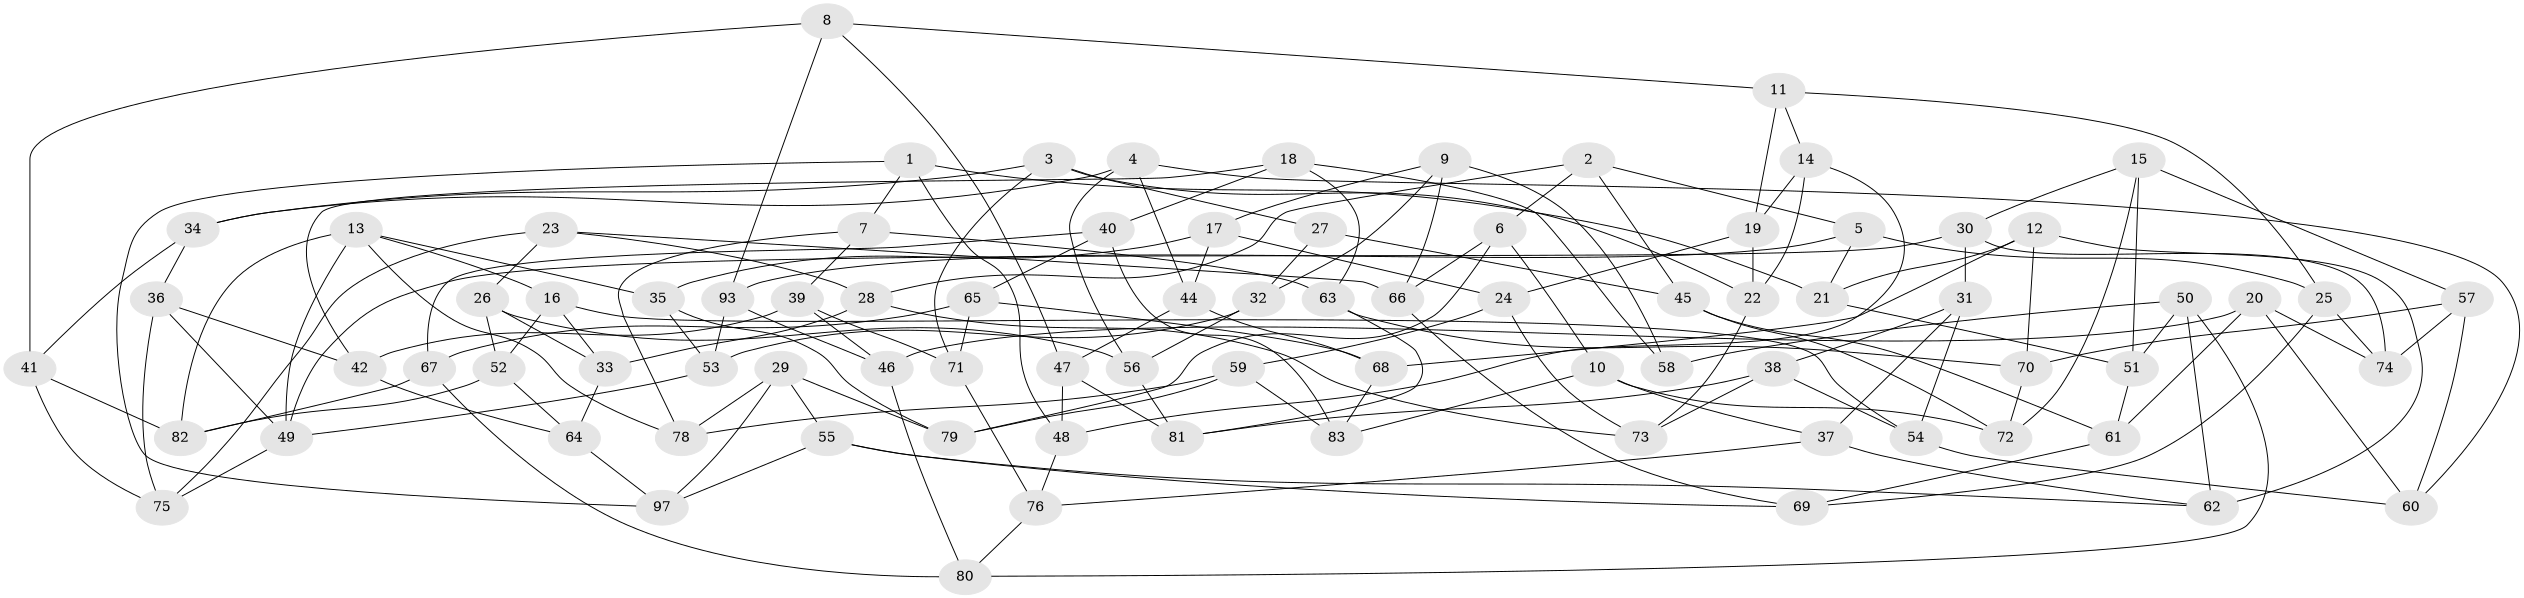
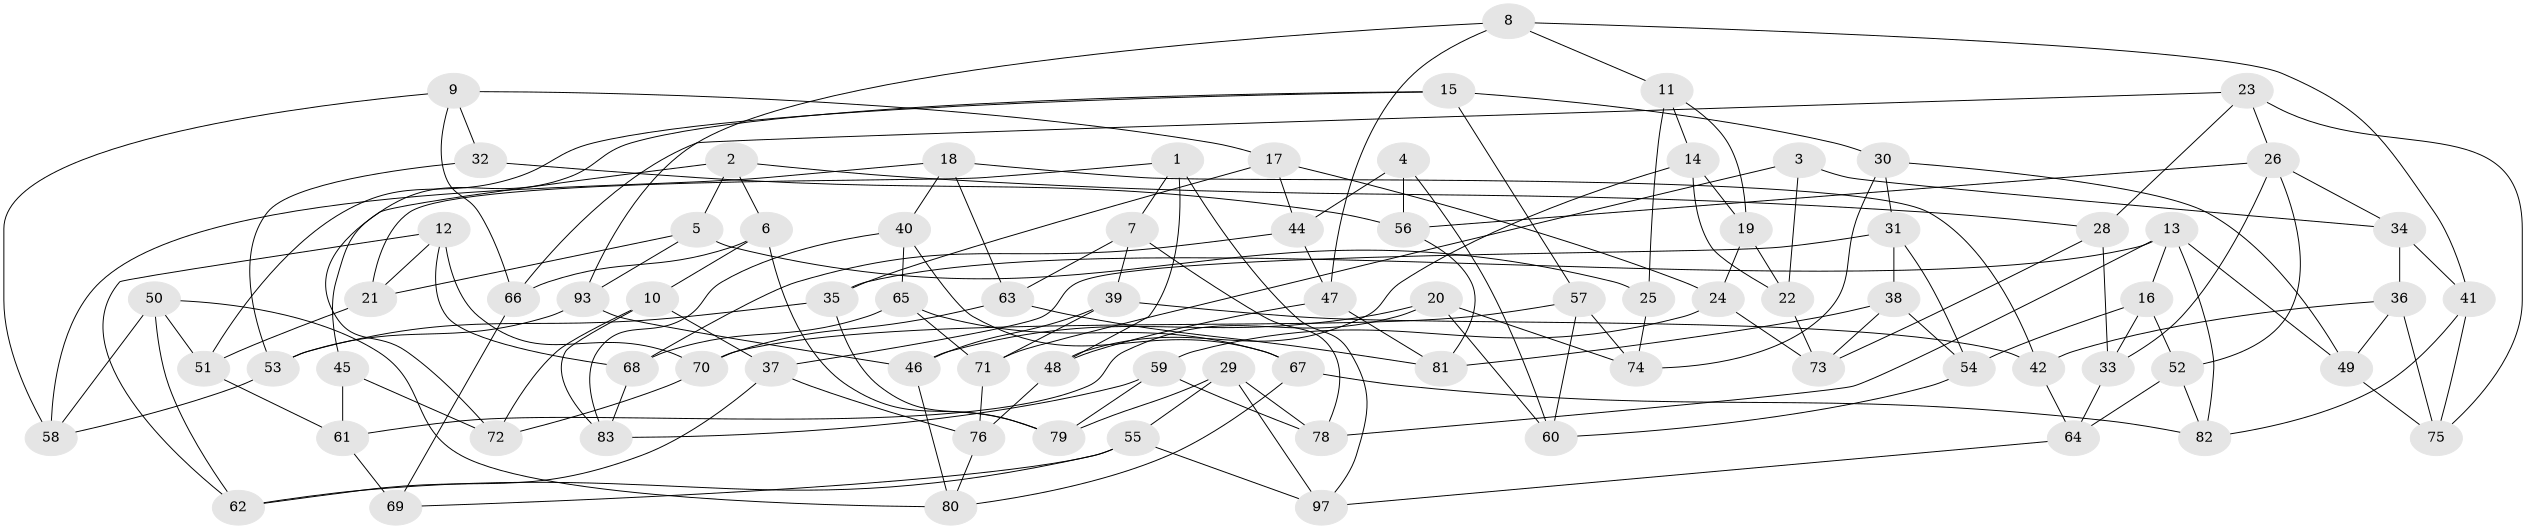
edge "4" -- "34": now "26" -- "34"
node "27": removed
edge "53" -- "49": now "53" -- "58"
edge "25" -- "69": removed
